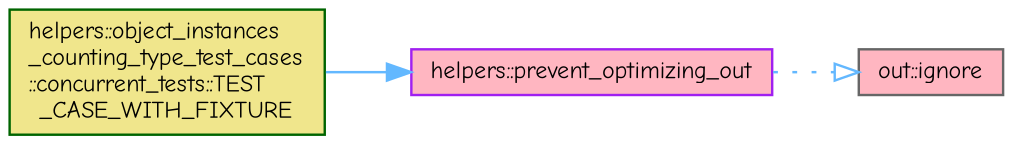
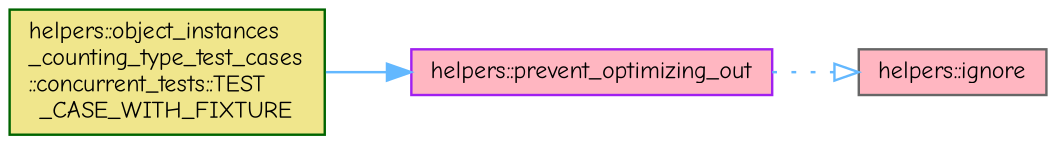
node "out::ignore": label "out::ignore" -> "helpers::ignore"
